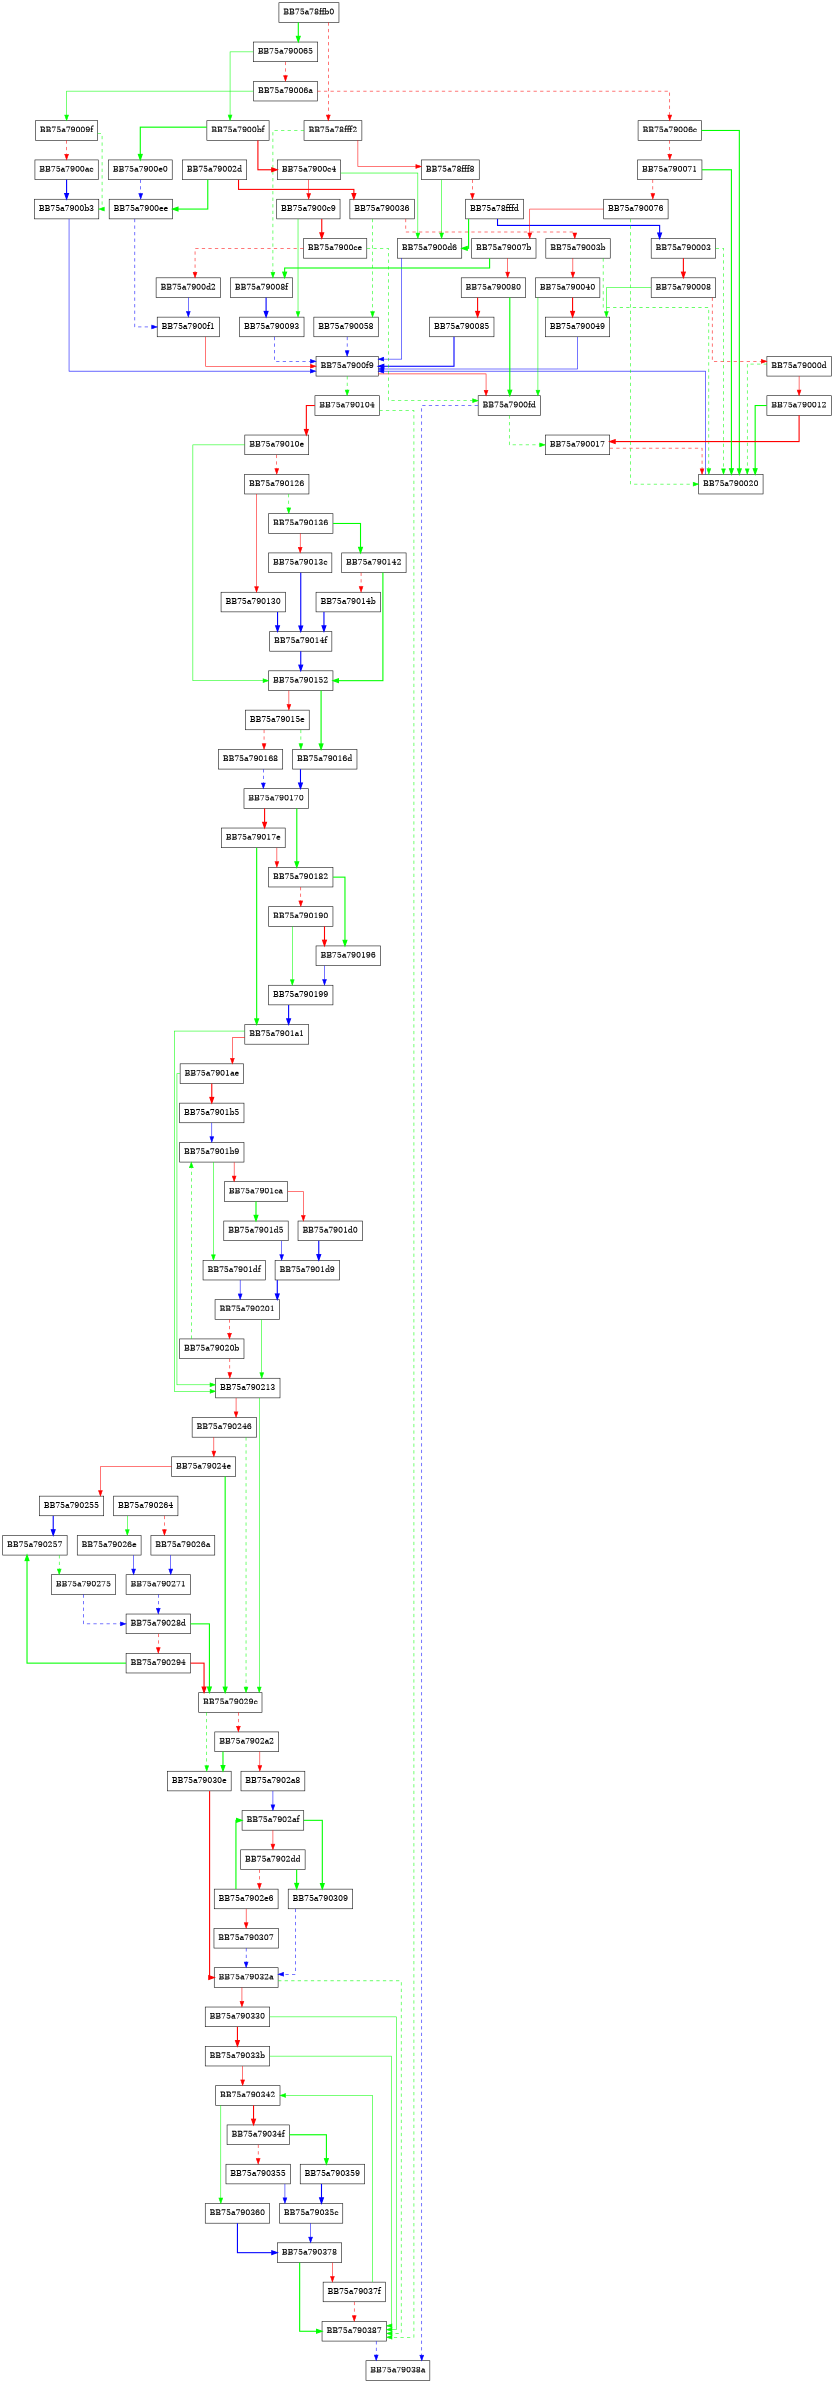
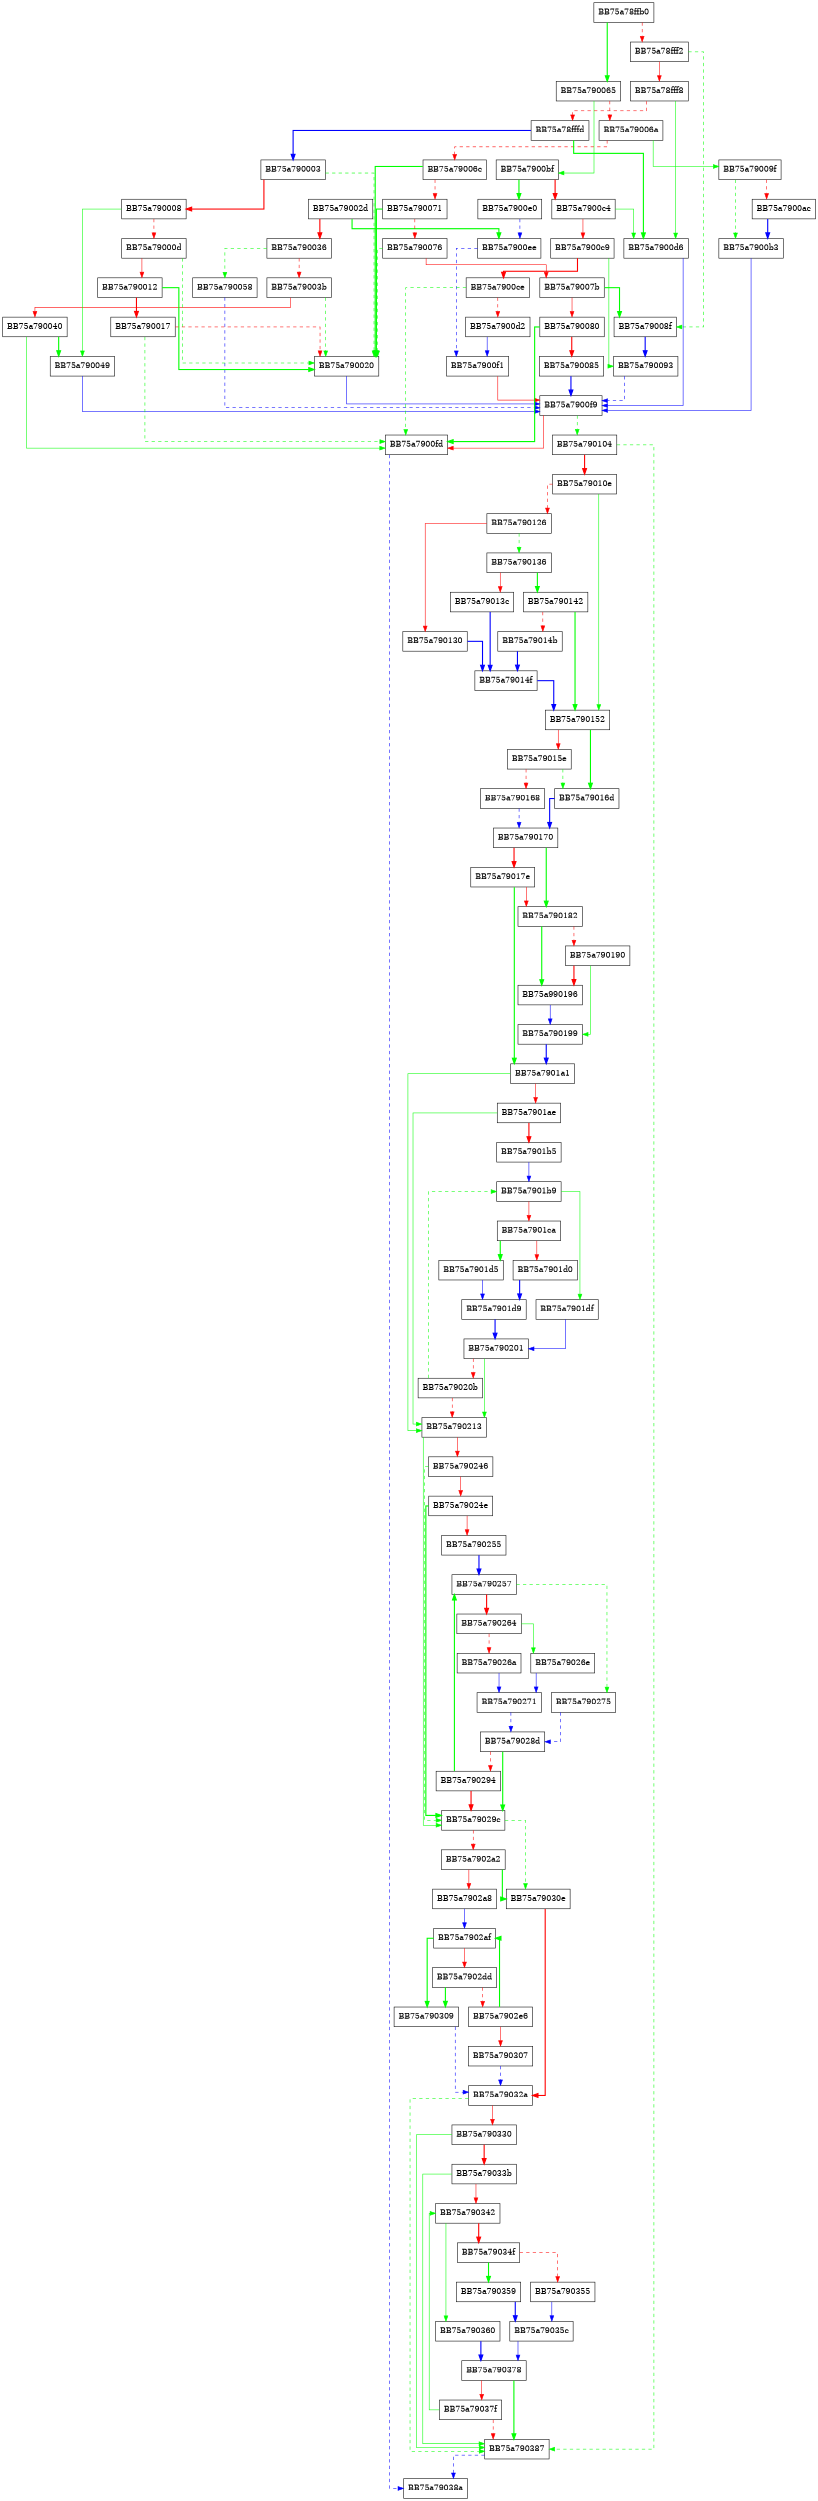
edge "BB75a790040" -> "BB75a790049": color red -> green
edge "BB75a7900fd" -> "BB75a790017": reversed
node "BB75a790196": label "BB75a790196" -> "BB75a990196"
edge "BB75a790257" -> "BB75a790264": added
